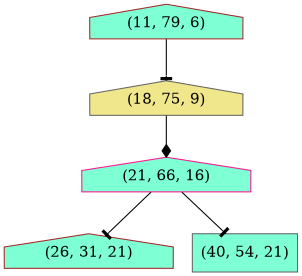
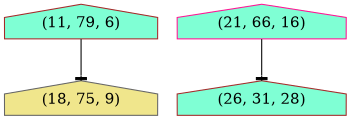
edge "(18, 75, 9)" -> "(21, 66, 16)": removed
node "(26, 31, 21)": label "(26, 31, 21)" -> "(26, 31, 28)"
node "(40, 54, 21)": removed
